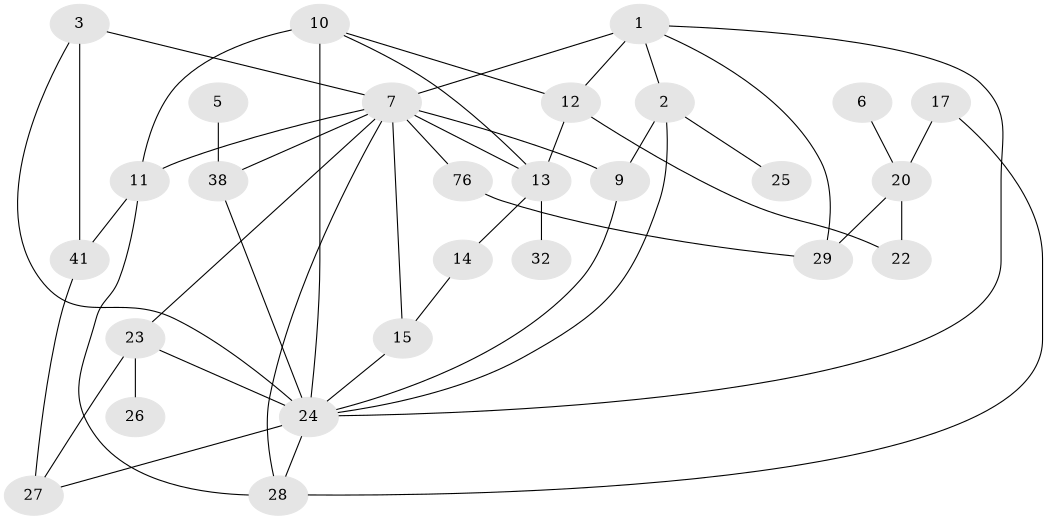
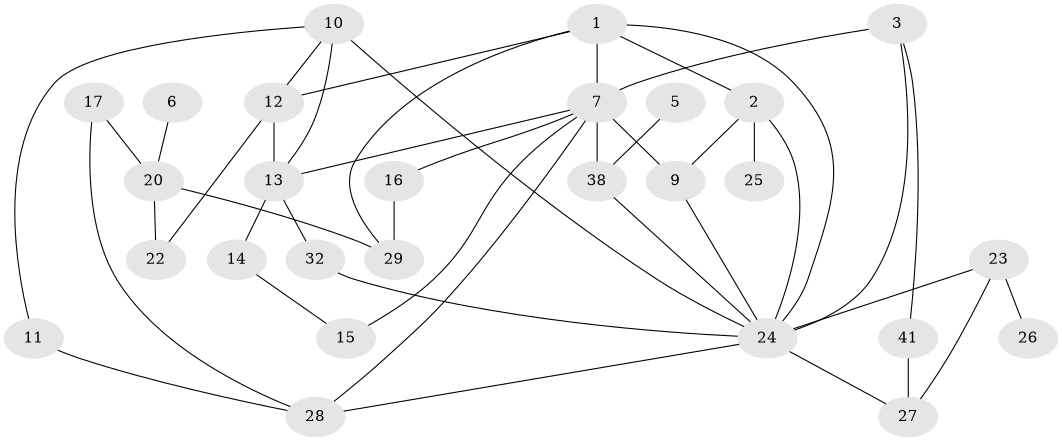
edge "7" -- "11": removed
node "76": label "76" -> "16"
edge "7" -- "23": removed
edge "11" -- "41": removed
edge "15" -- "24": now "32" -- "24"
